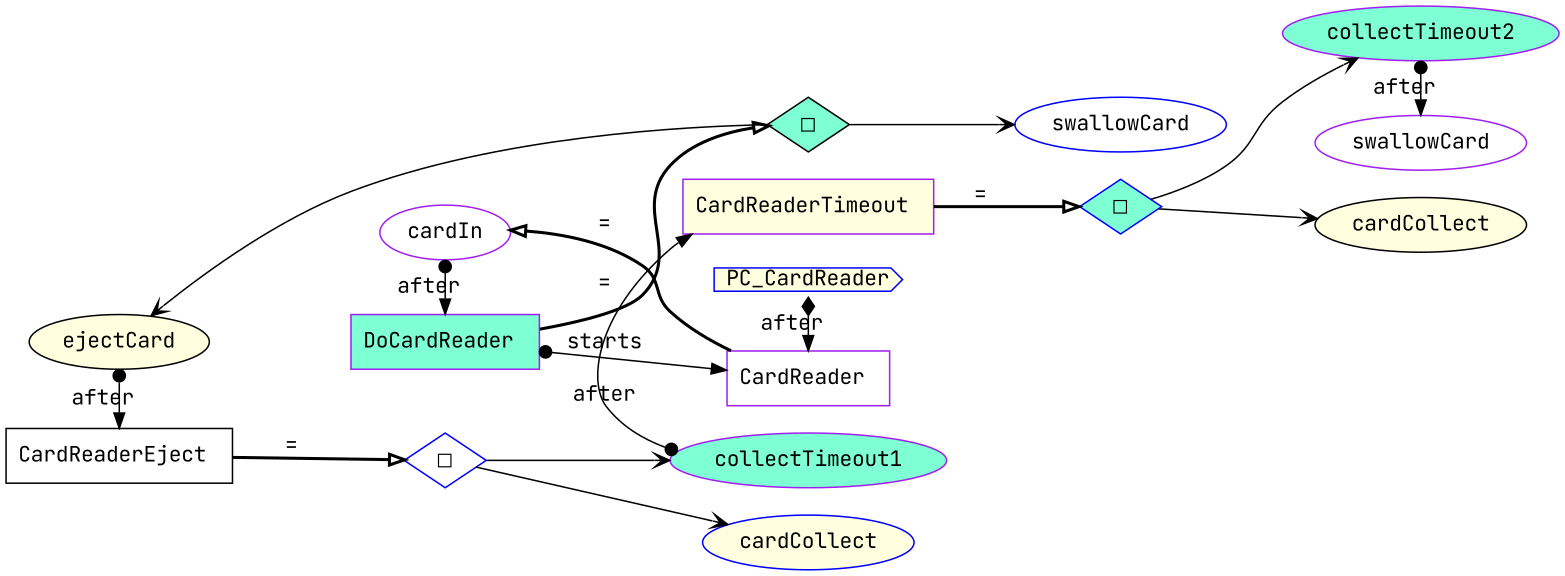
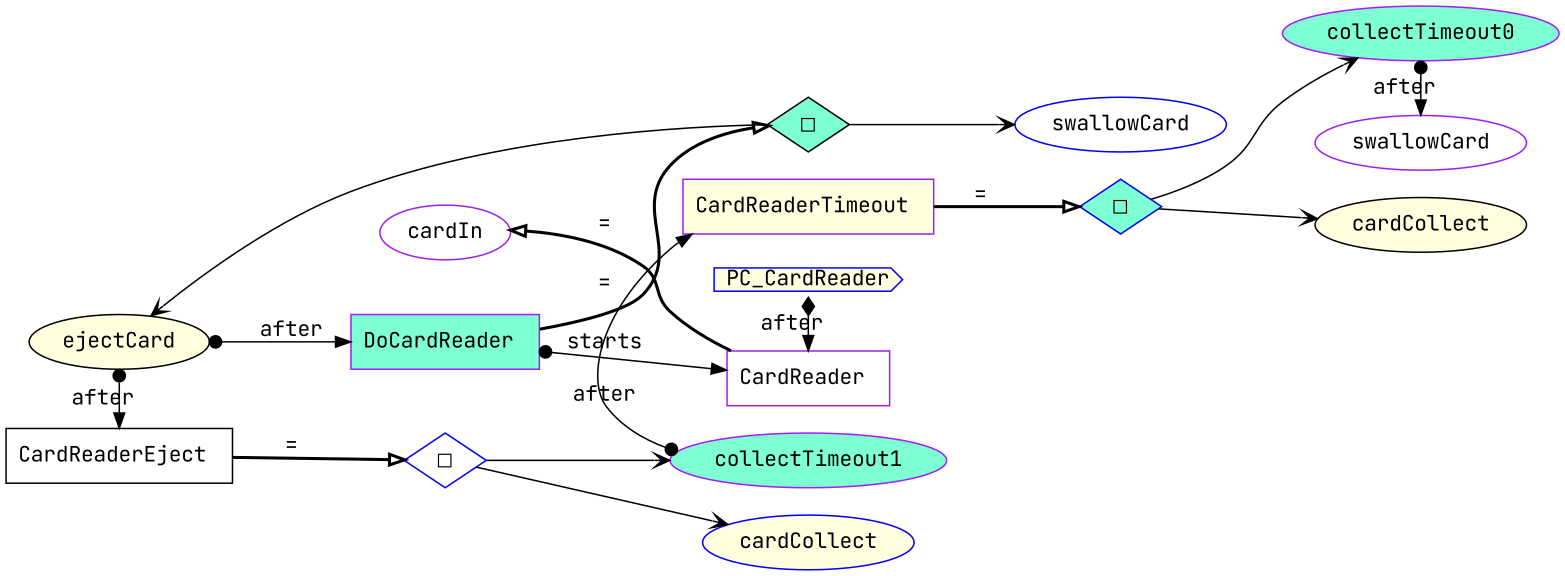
node "collectTimeout2": label "collectTimeout2" -> "collectTimeout0"
edge "cardIn" -- "DoCardReader": now "ejectCard" -- "DoCardReader"
